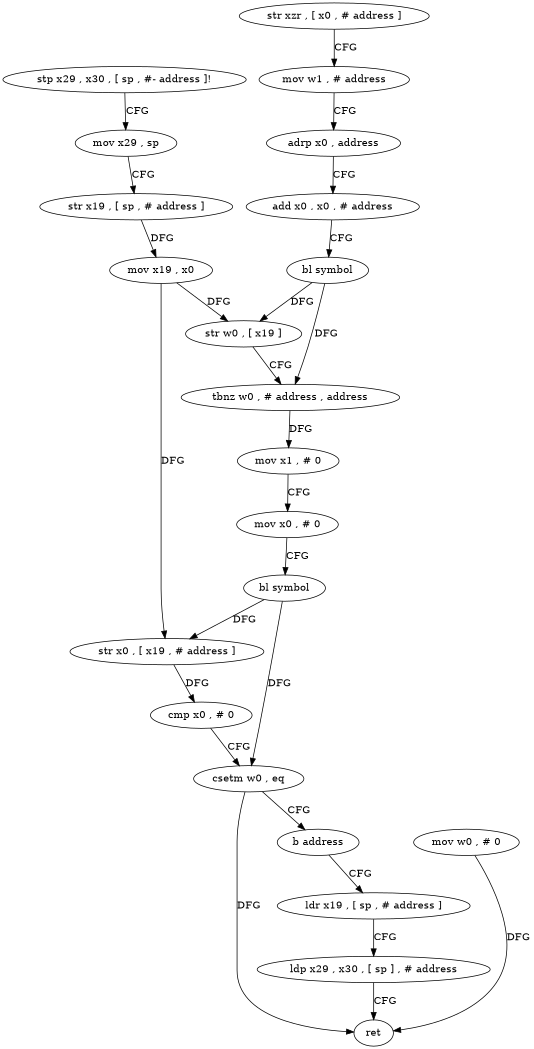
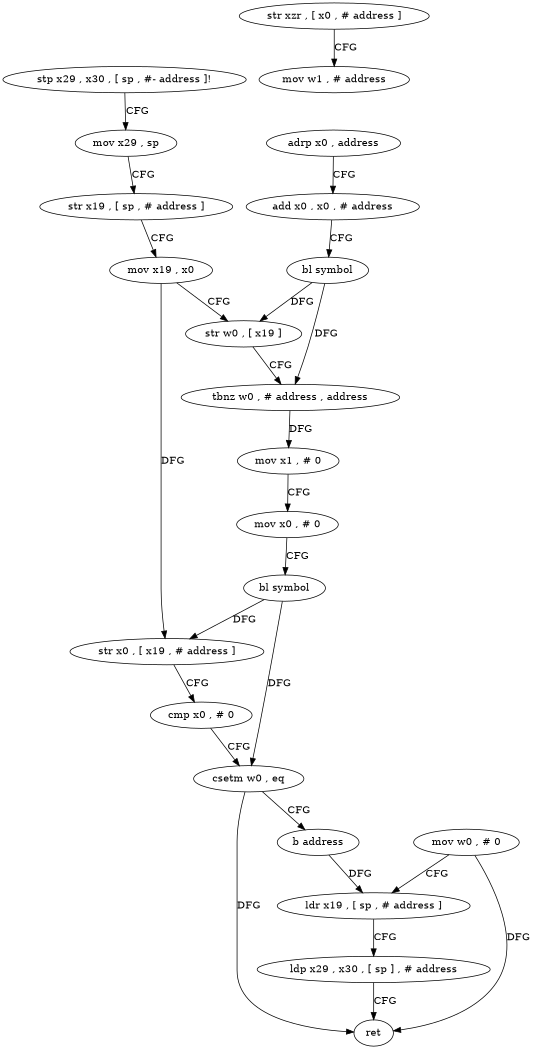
edge "mov w1 , # address" -> "adrp x0 , address": removed, label "CFG"
edge "str x19 , [ sp , # address ]" -> "mov x19 , x0": label "DFG" -> "CFG"
edge "mov x19 , x0" -> "str w0 , [ x19 ]": label "DFG" -> "CFG"
edge "str x0 , [ x19 , # address ]" -> "cmp x0 , # 0": label "DFG" -> "CFG"
edge "mov w0 , # 0" -> "ldr x19 , [ sp , # address ]": added, label "CFG"
edge "b address" -> "ldr x19 , [ sp , # address ]": label "CFG" -> "DFG"
